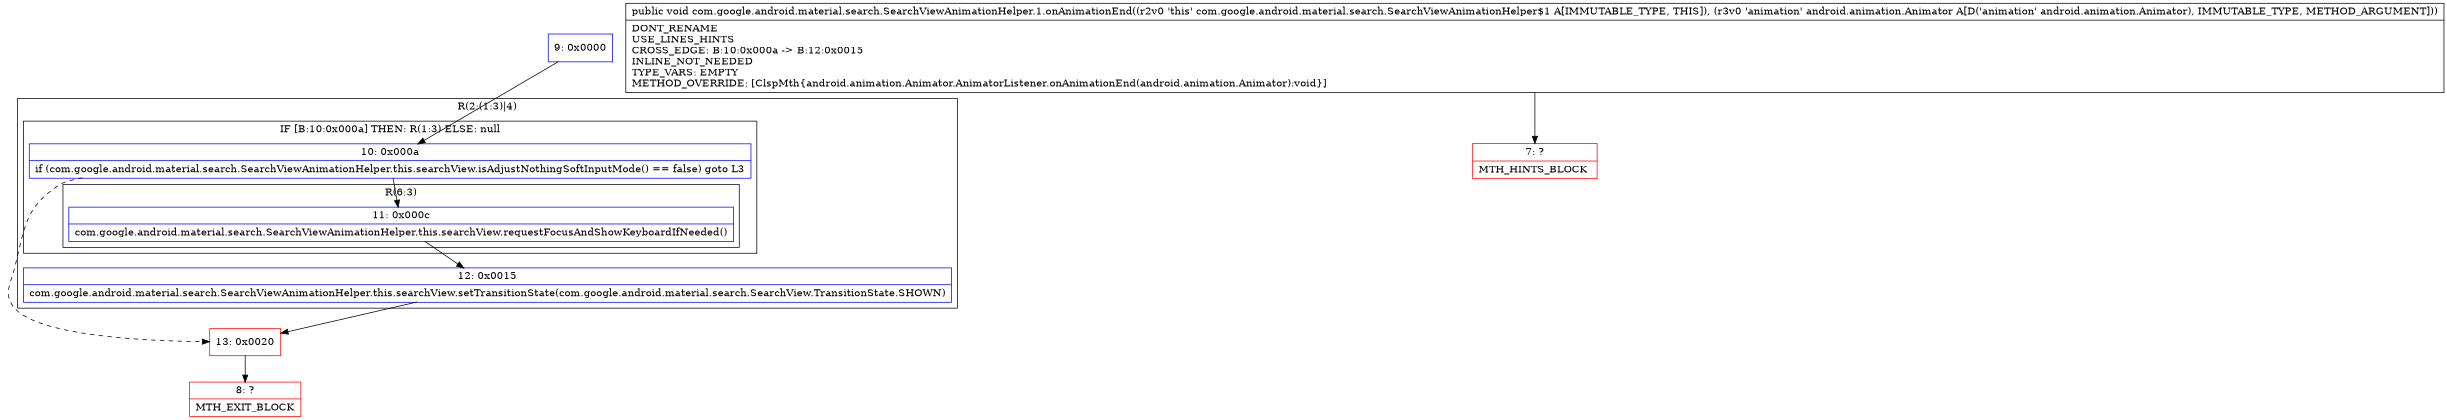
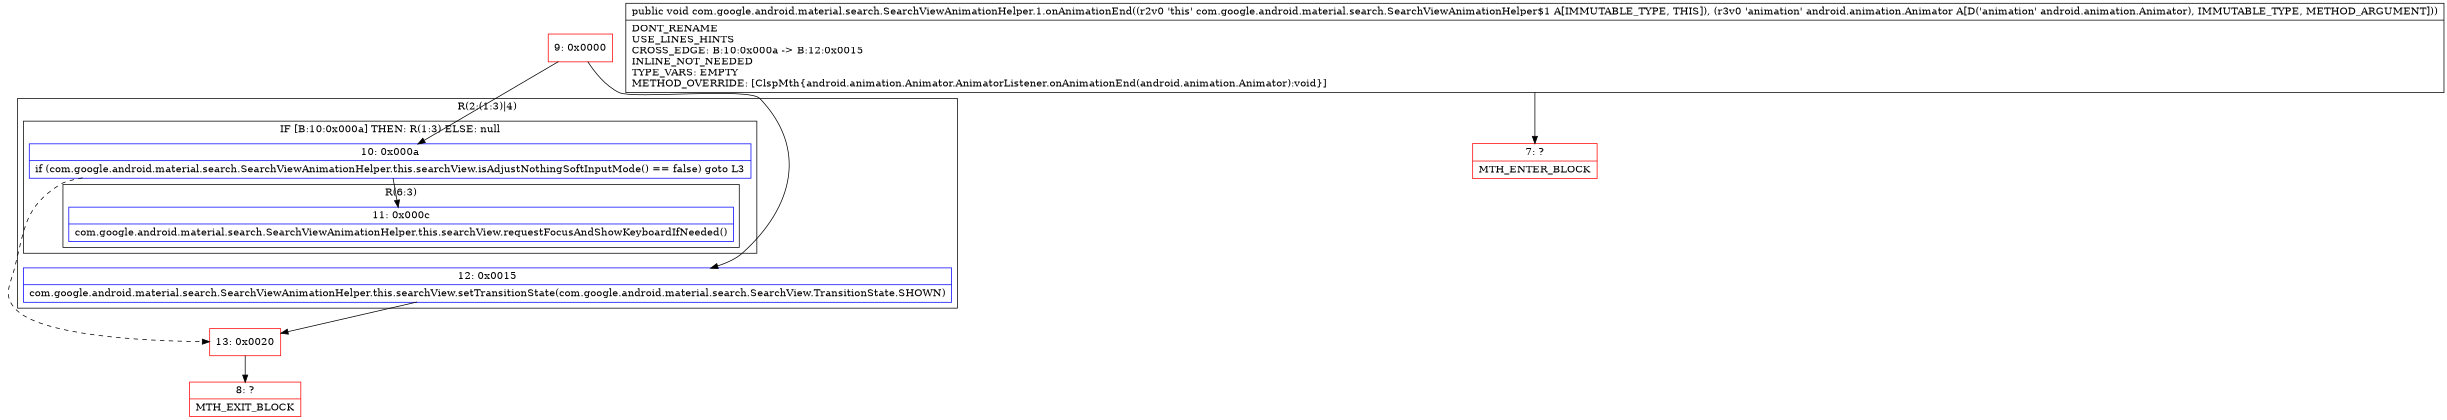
node "9: 0x0000": color blue -> red
node "7: ?": text "MTH_HINTS_BLOCK" -> "MTH_ENTER_BLOCK"
edge "11: 0x000c" -> "12: 0x0015": now "9: 0x0000" -> "12: 0x0015"
